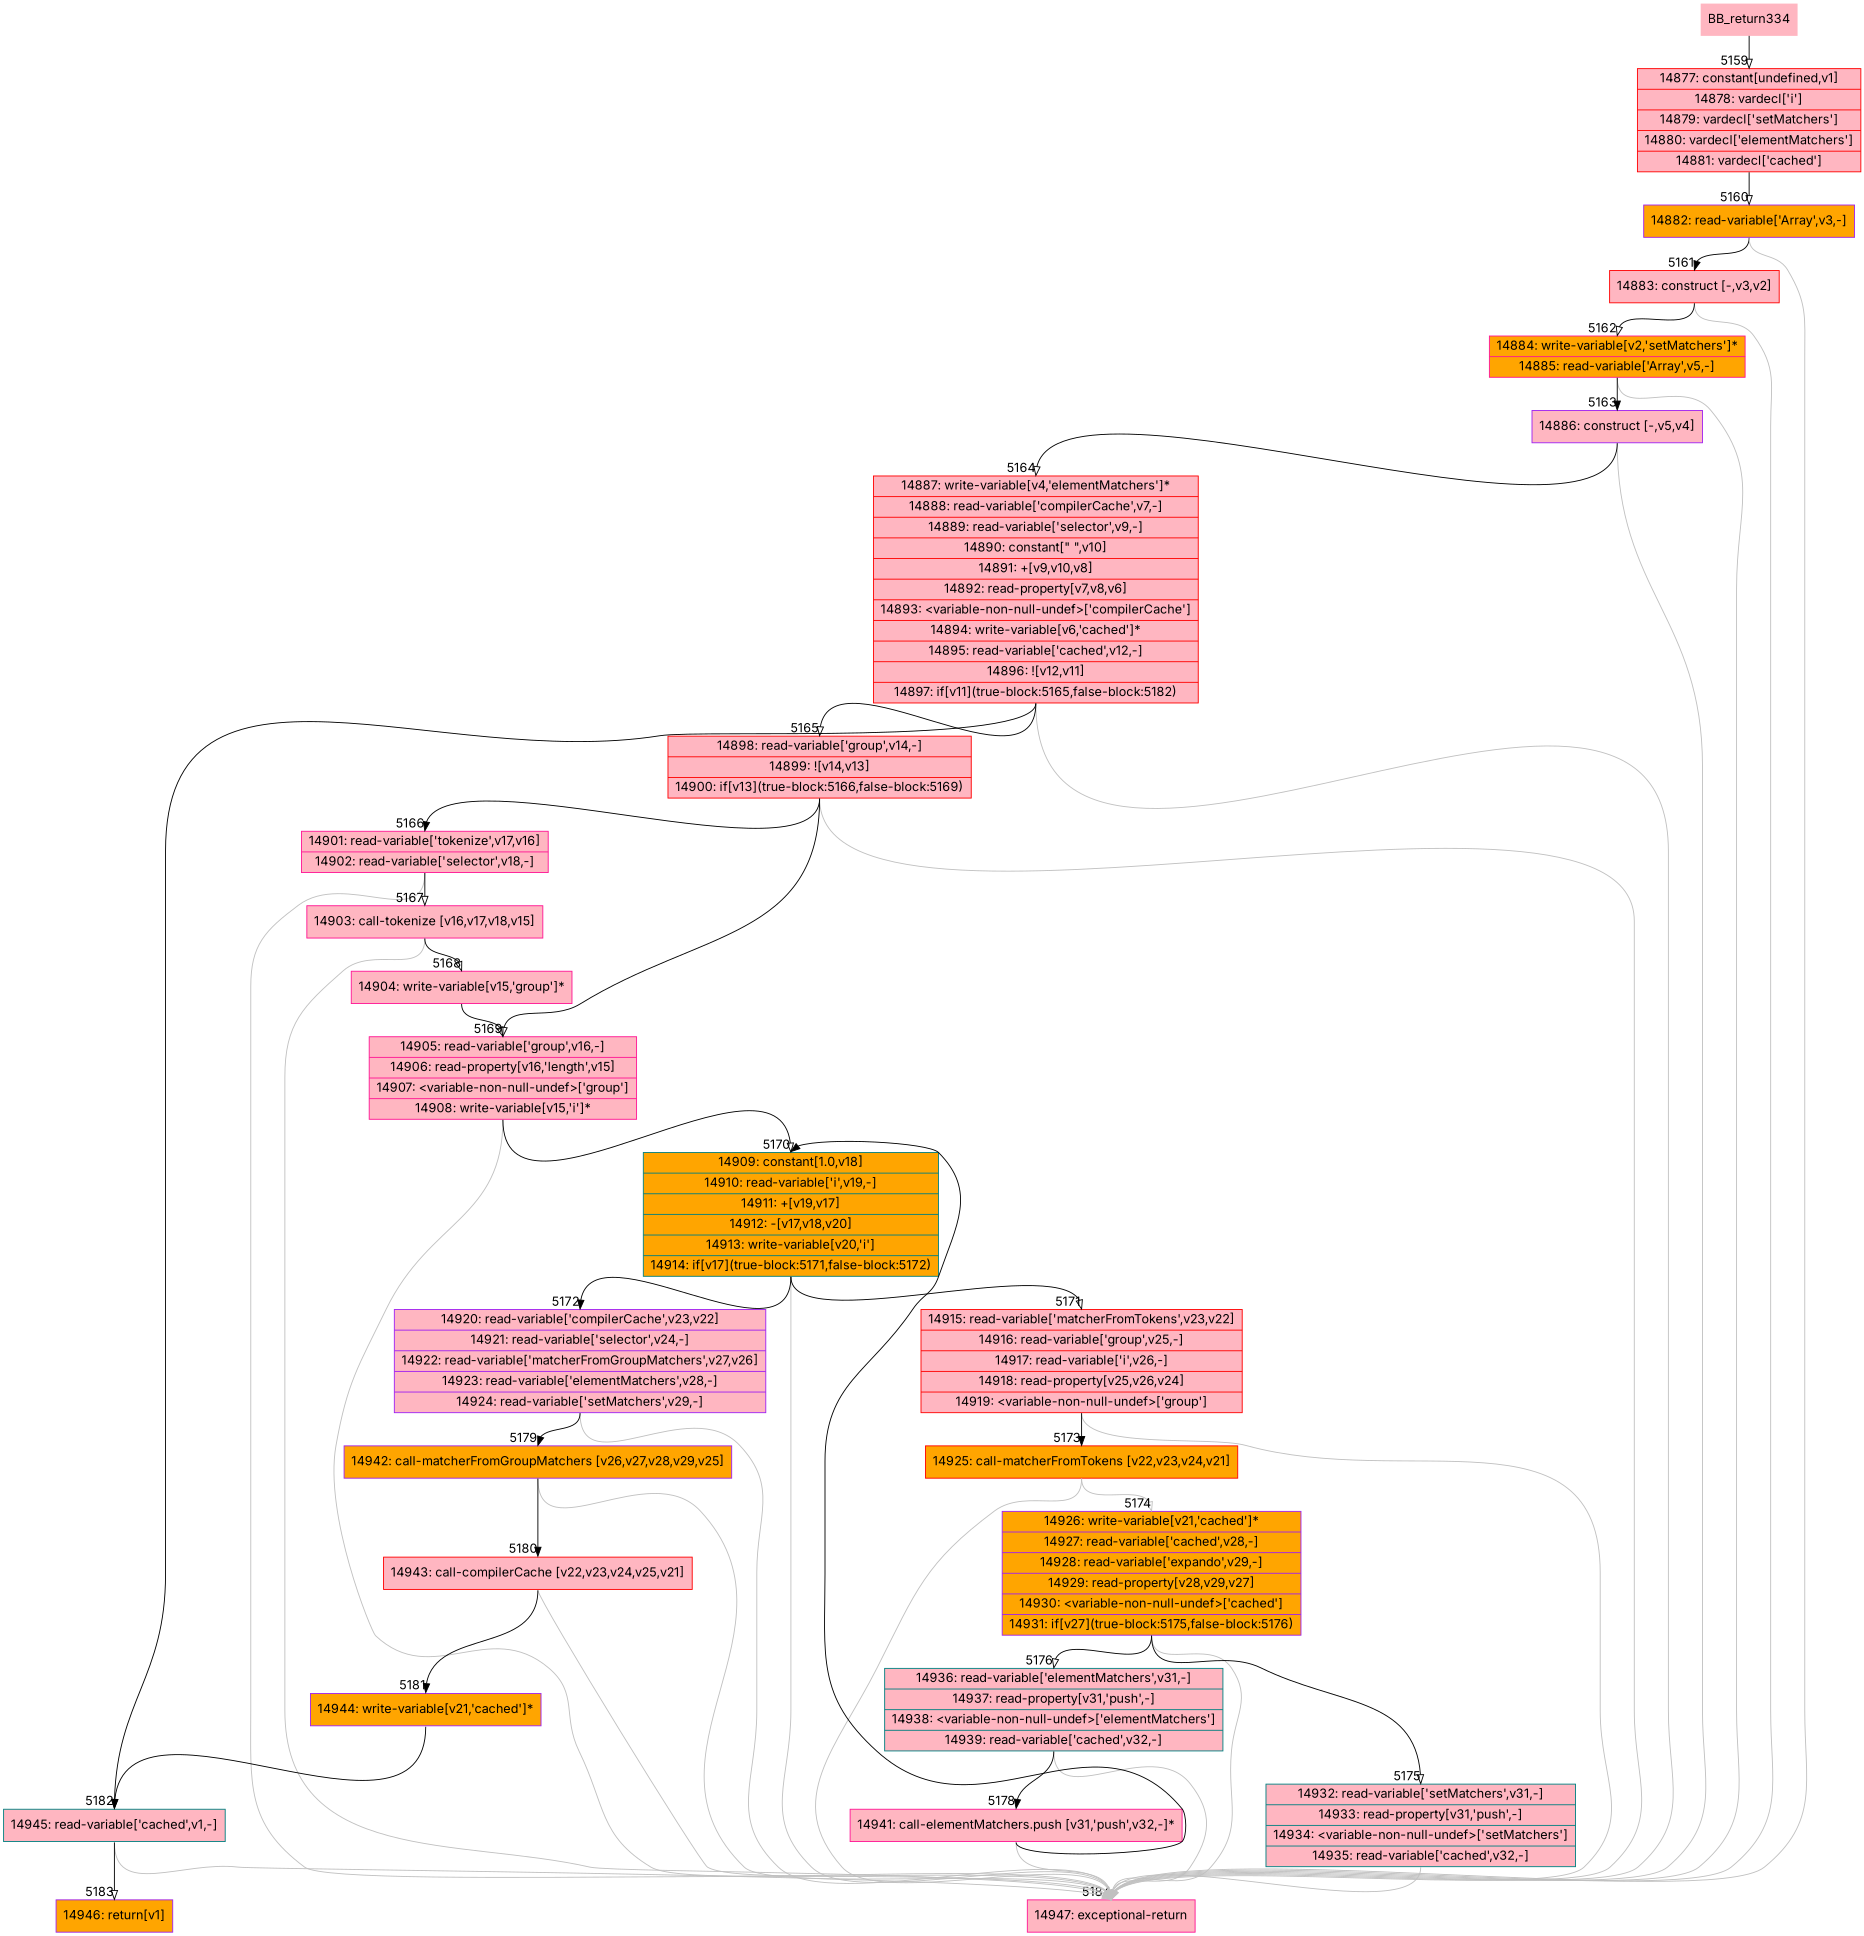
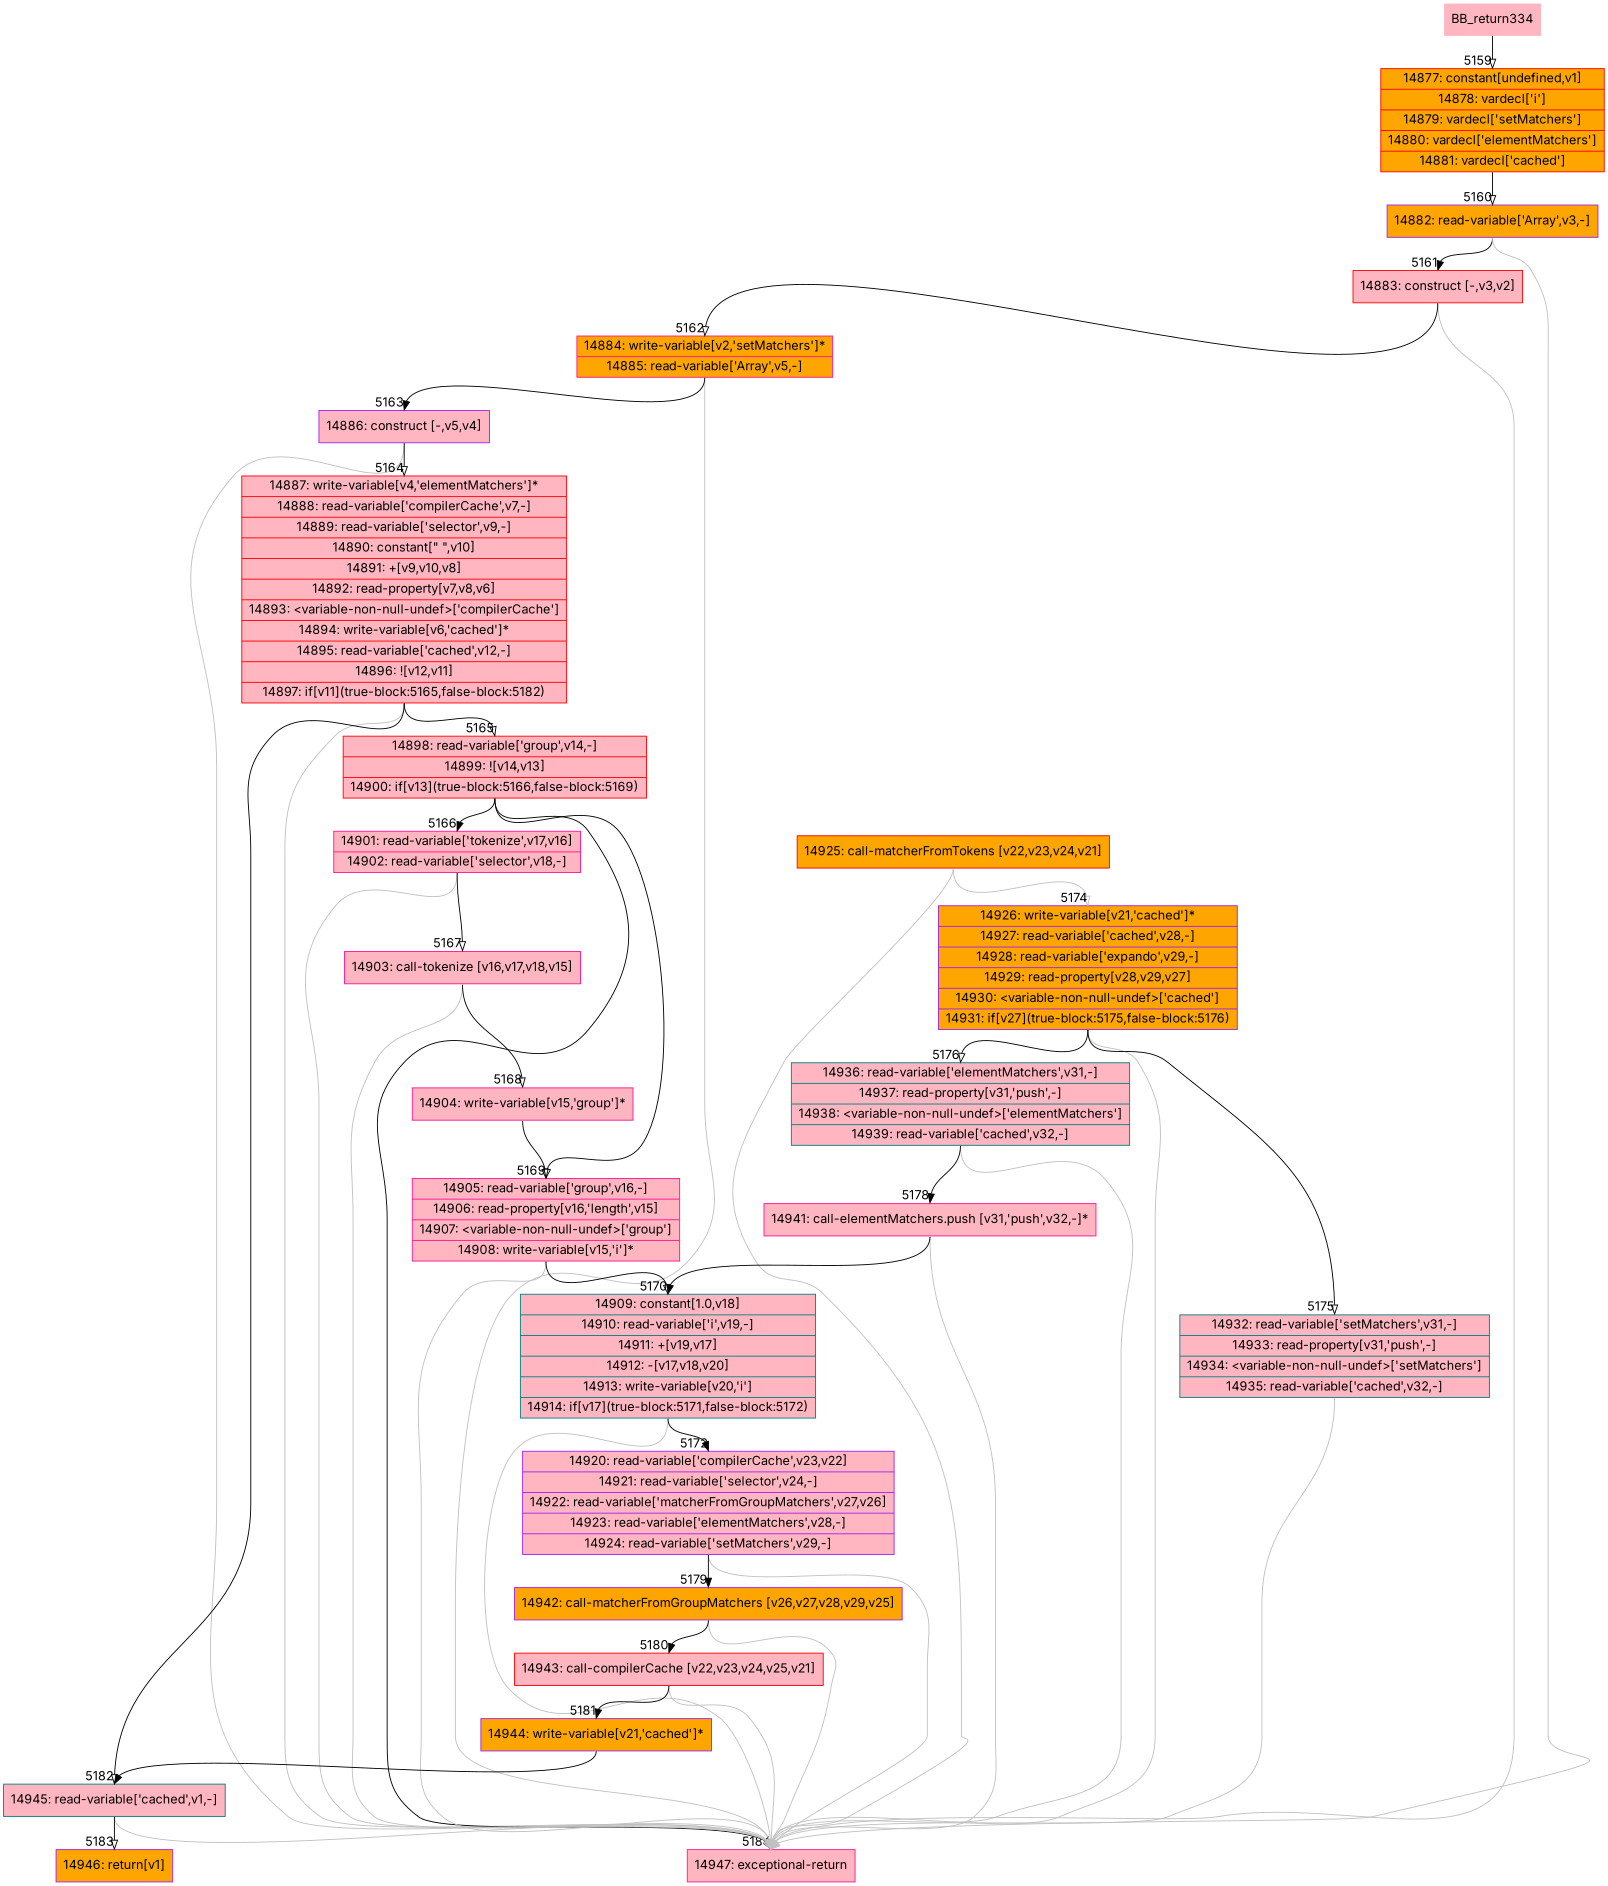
node "14877: constant[undefined,v1]": fillcolor lightpink -> orange
edge "14898: read-variable['group',v14,-]" -> "14947: exceptional-return": color gray -> black
node "14909: constant[1.0,v18]": fillcolor orange -> lightpink
node "14915: read-variable['matcherFromTokens',v23,v22]": removed
